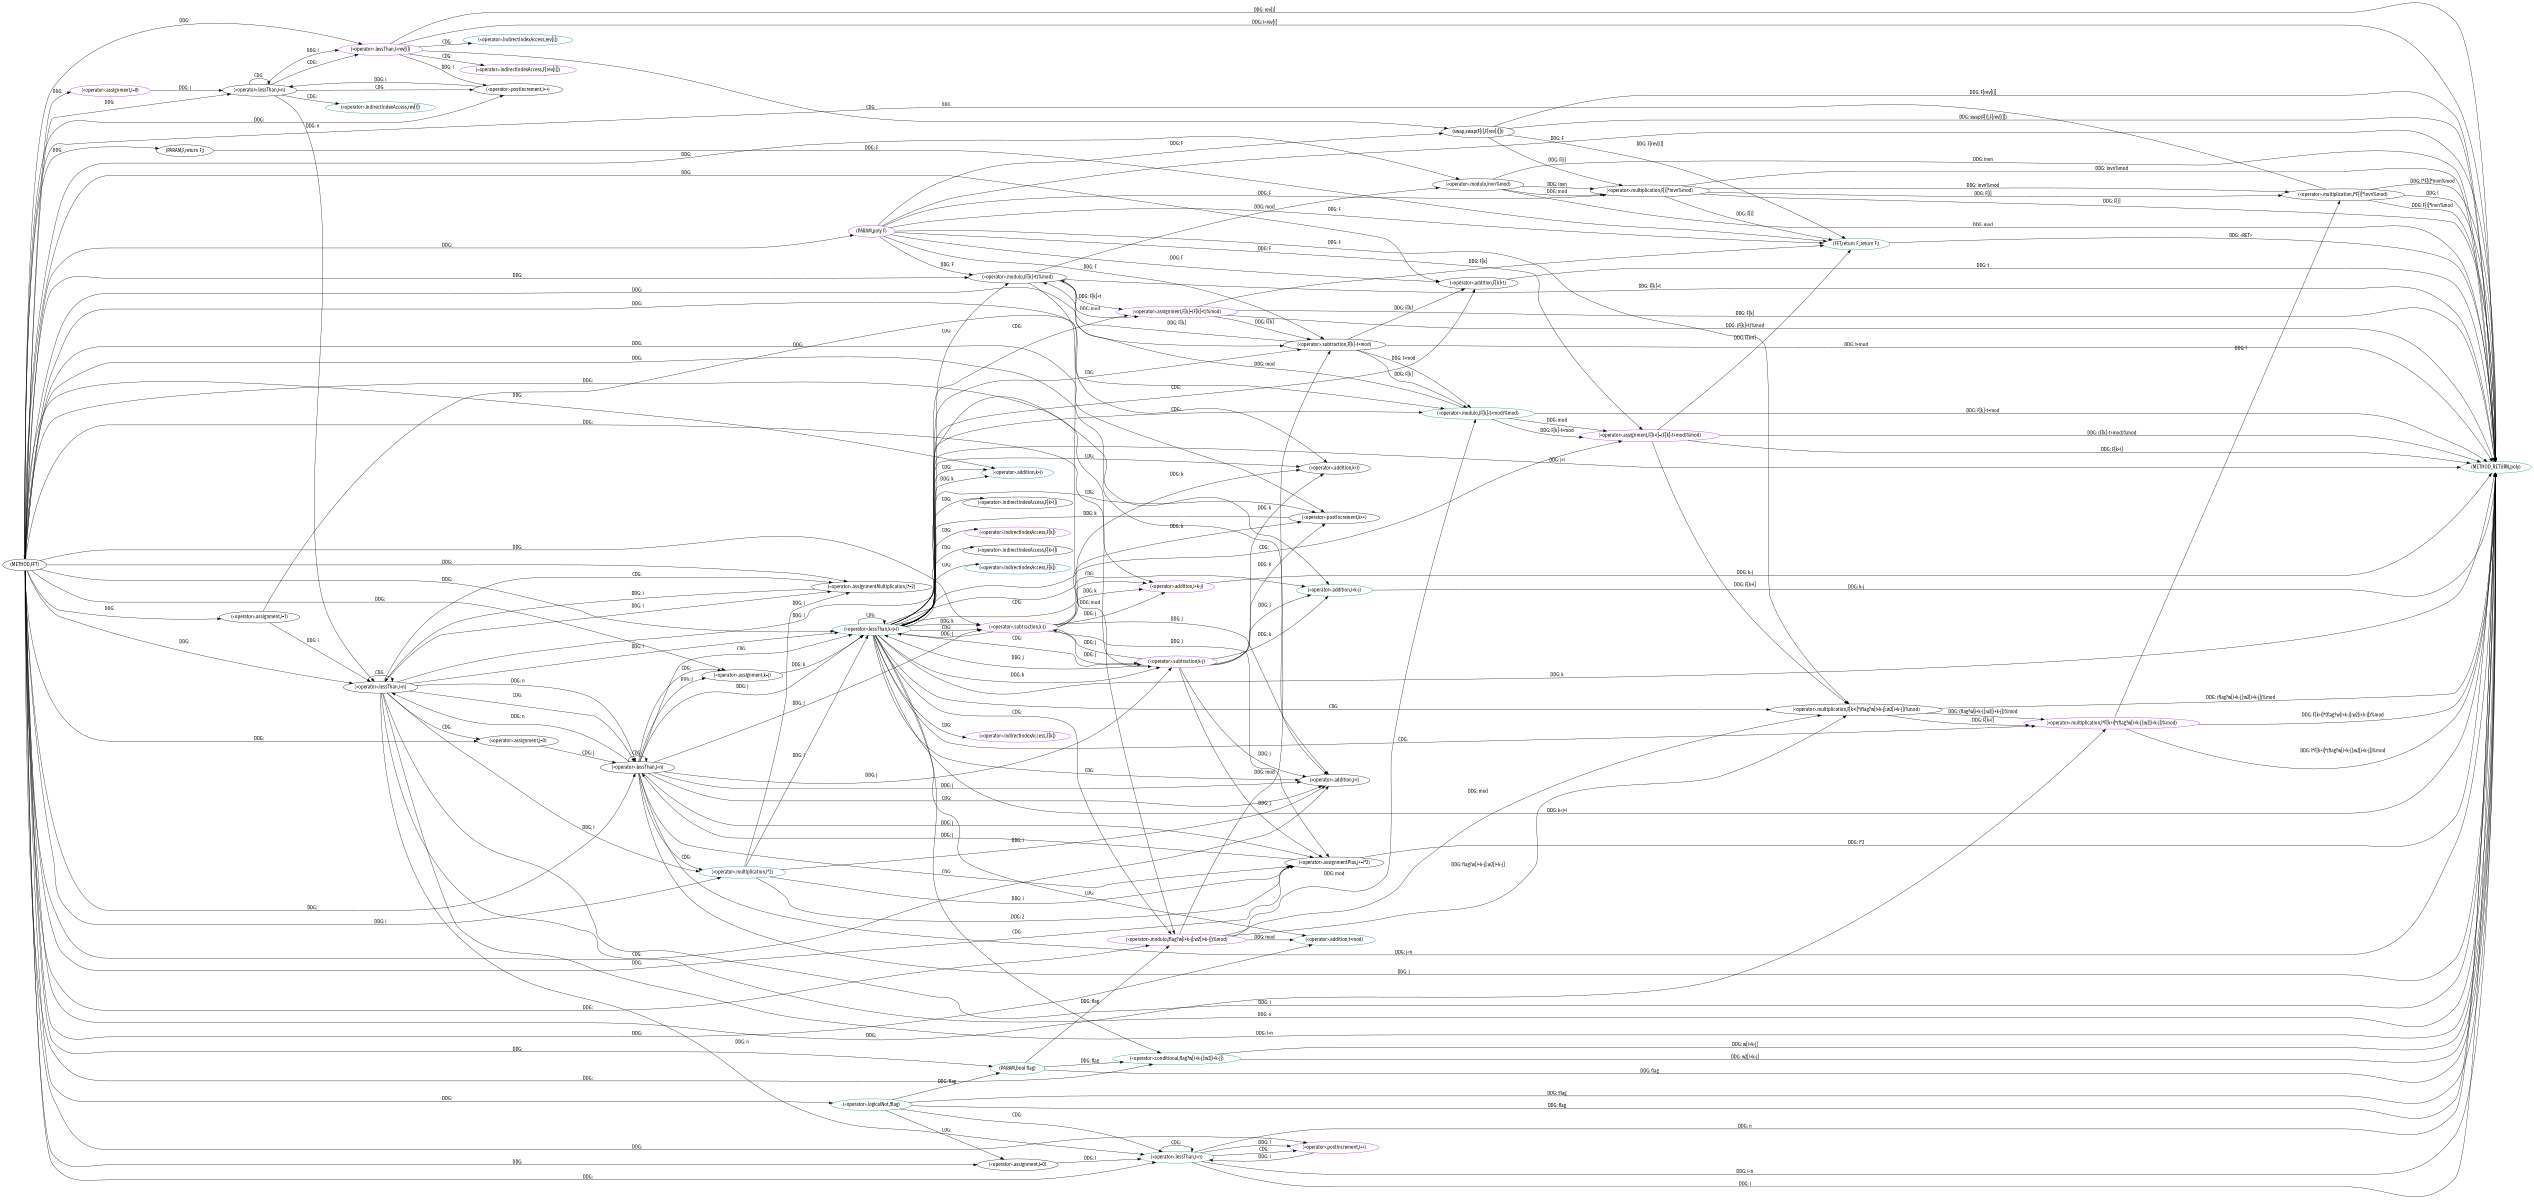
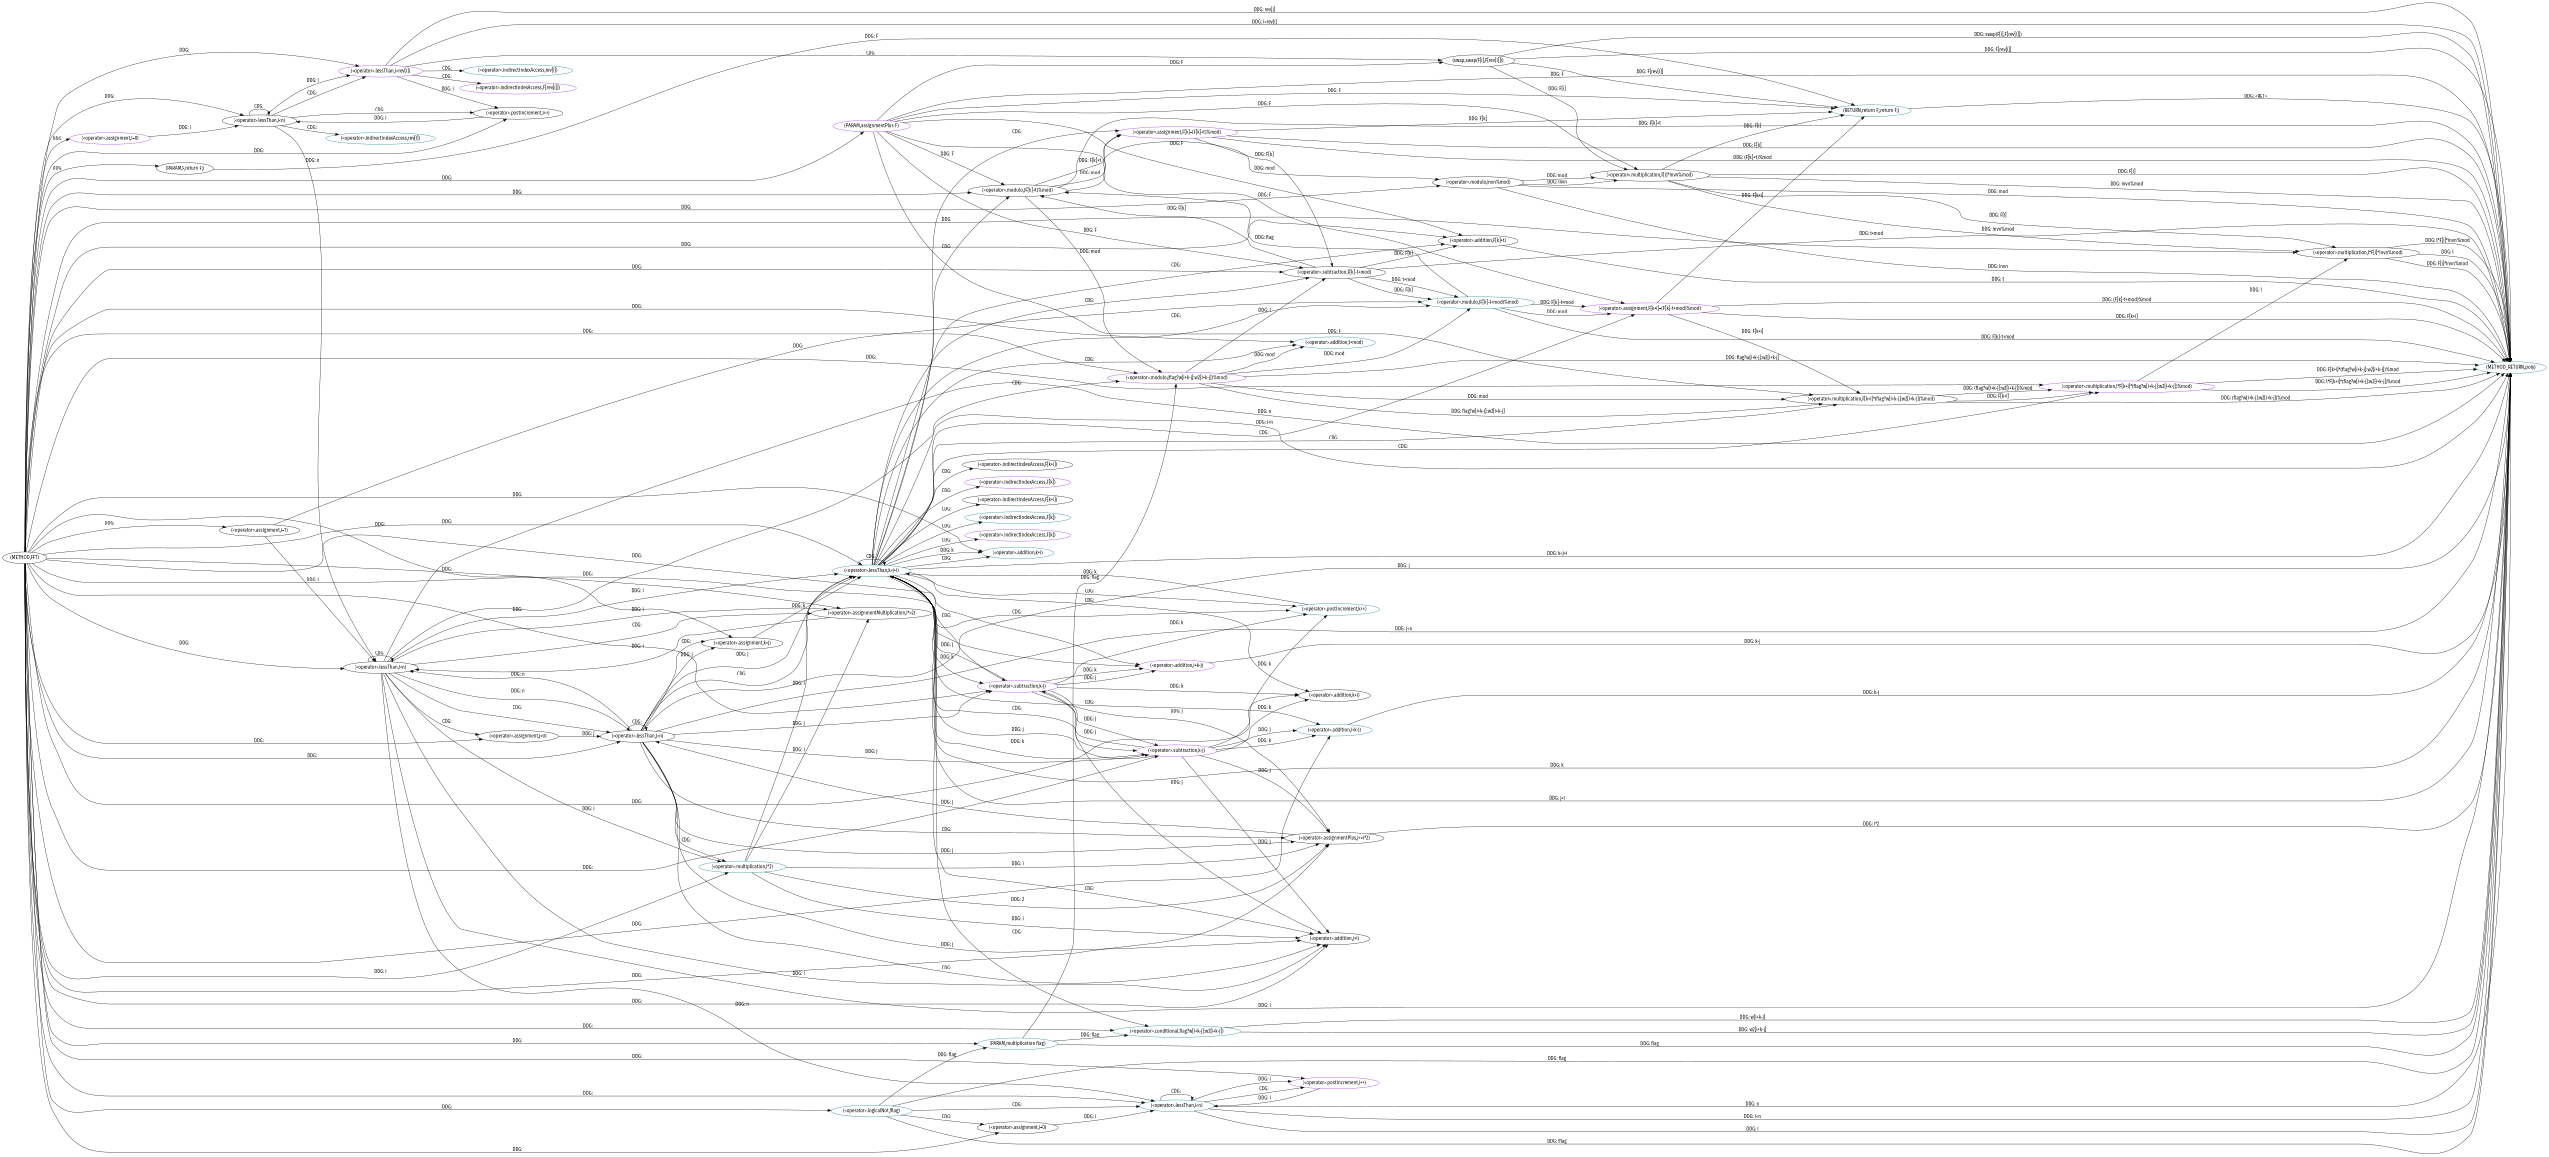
edge "(<operator>.multiplication,l*F[i]*invn%mod)" -> "(METHOD,FFT)": reversed
node "(PARAM,poly F)": label "(PARAM,poly F)" -> "(PARAM,assignmentPlus F)"
node "(FFT,return F;,return F;)": label "(FFT,return F;,return F;)" -> "(RETURN,return F;,return F;)"
edge "(<operator>.modulo,(flag?w[i+k-j]:w2[i+k-j])%mod)" -> "(METHOD_RETURN,poly)": added, label "DDG: flag?w[i+k-j]:w2[i+k-j]"
edge "(<operator>.modulo,(F[k]-t+mod)%mod)" -> "(<operator>.modulo,(F[k]+t)%mod)": label "DDG: mod" -> "DDG: flag"
node "(<operator>.postIncrement,k++)": color black -> teal
edge "(<operator>.assignment,j=0)" -> "(<operator>.lessThan,j<n)": label "CDG: j" -> "DDG: j"
edge "(<operator>.modulo,(flag?w[i+k-j]:w2[i+k-j])%mod)" -> "(<operator>.subtraction,F[k]-t+mod)": label "DDG: mod" -> "DDG: l"
edge "(METHOD,FFT)" -> "(<operator>.addition,j+i)": label "CDG: " -> "DDG: "
node "(PARAM,bool flag)": label "(PARAM,bool flag)" -> "(PARAM,multiplication flag)"
